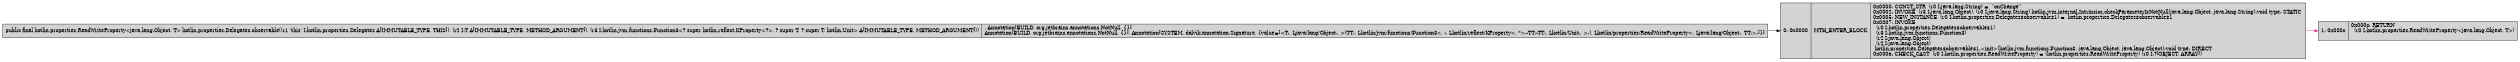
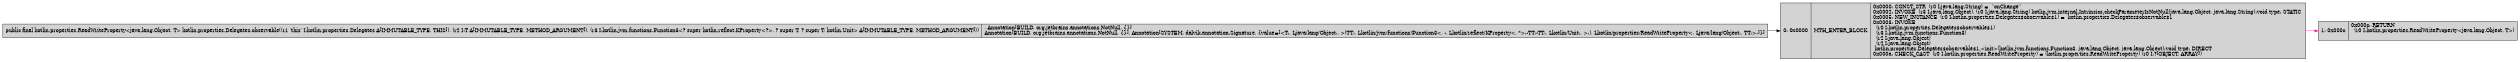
node "0: 0x0000": text "0x0007: INVOKE" -> "0x0003: INVOKE"
